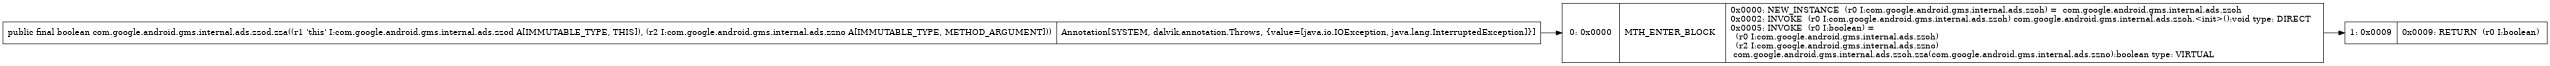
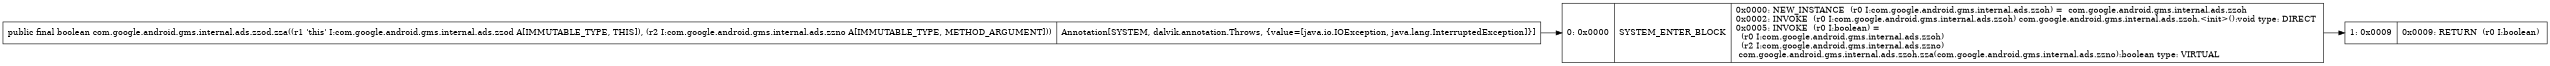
node "0: 0x0000": text "MTH_ENTER_BLOCK" -> "SYSTEM_ENTER_BLOCK"
